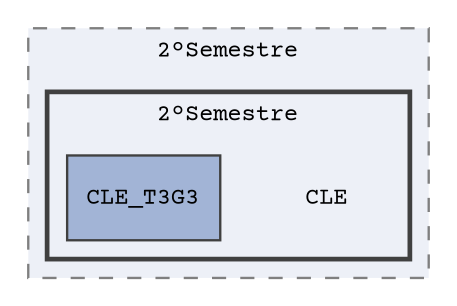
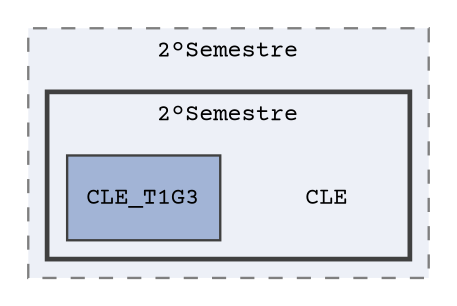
node "CLE_T3G3": label "CLE_T3G3" -> "CLE_T1G3"
